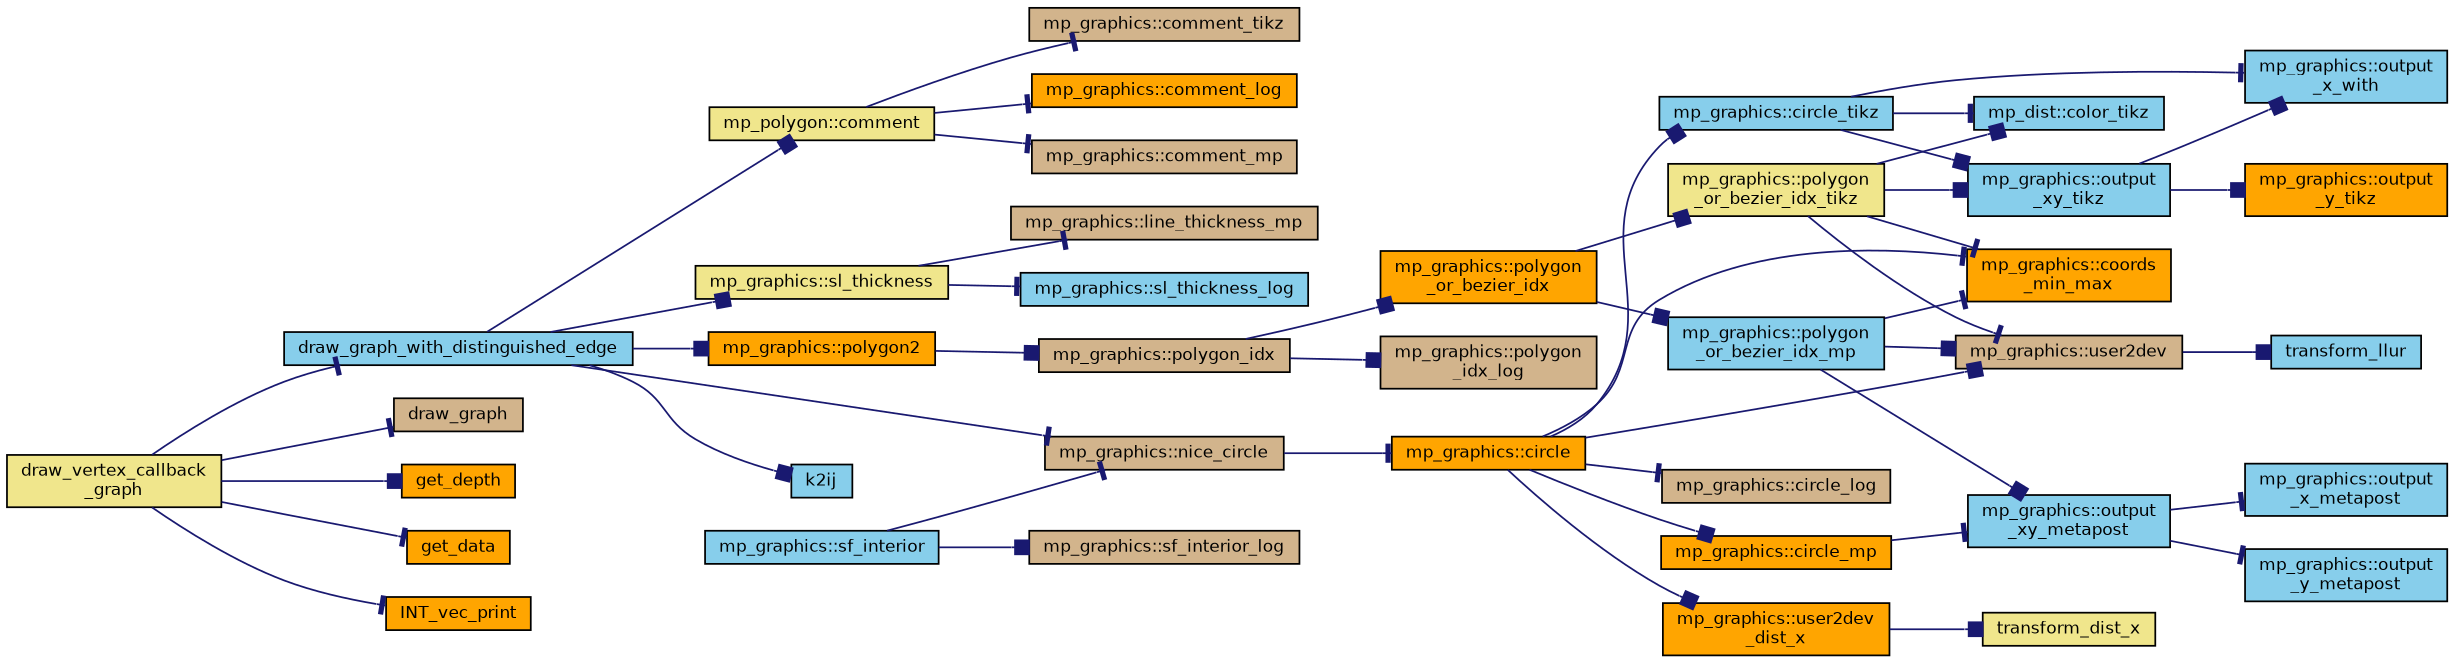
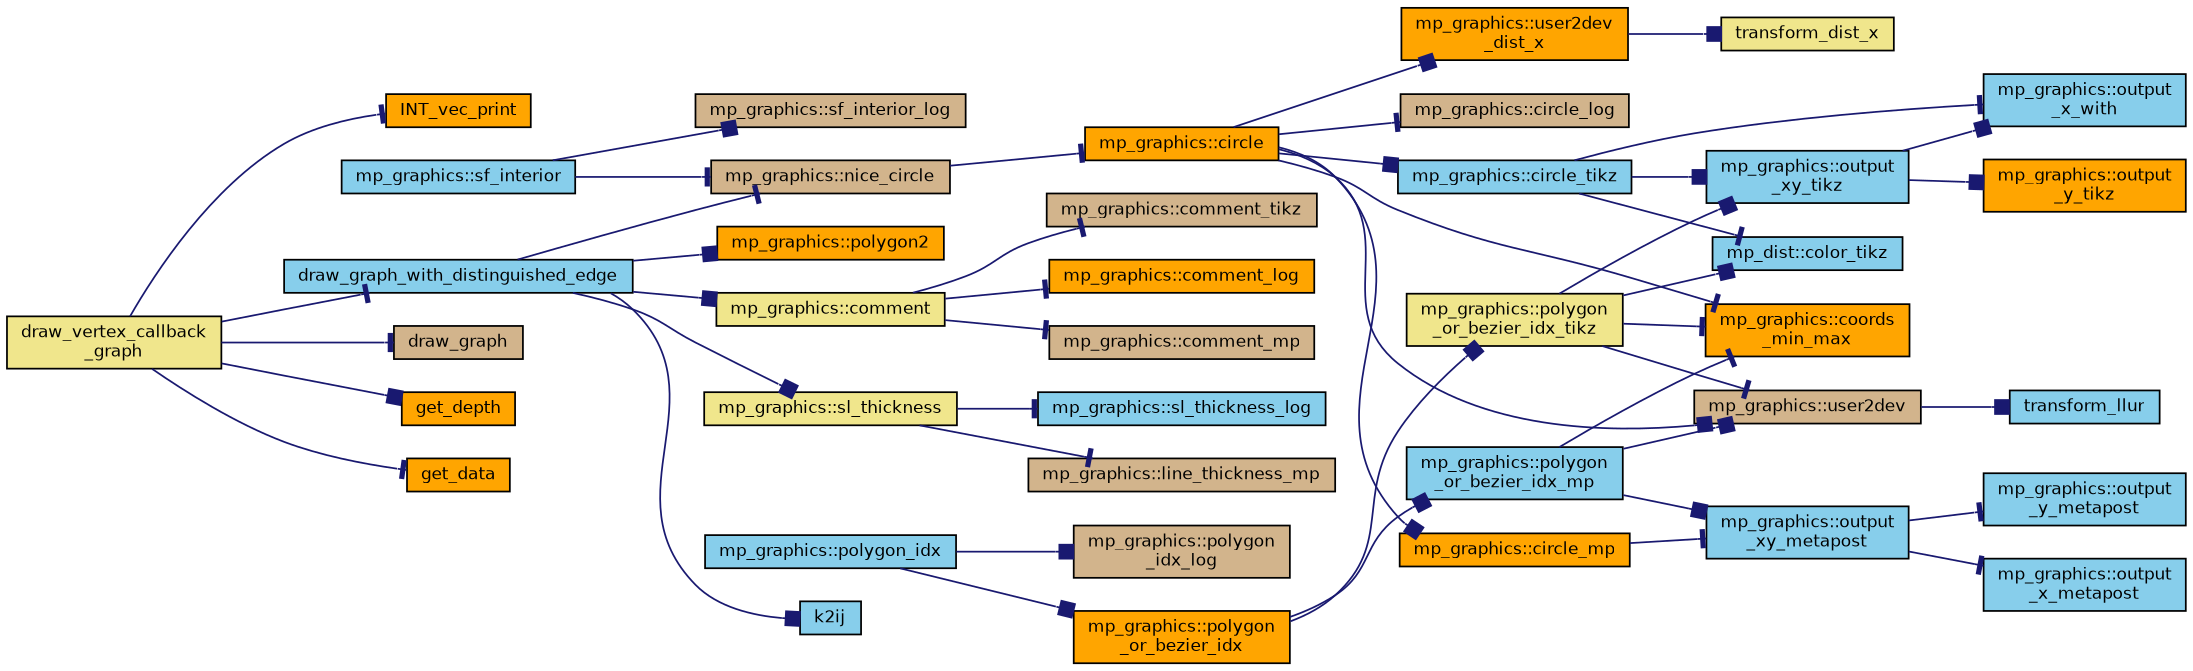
node "mp_polygon::comment": label "mp_polygon::comment" -> "mp_graphics::comment"
edge "mp_graphics::polygon2" -> "mp_graphics::polygon_idx": removed
node "mp_graphics::polygon_idx": fillcolor tan -> skyblue
